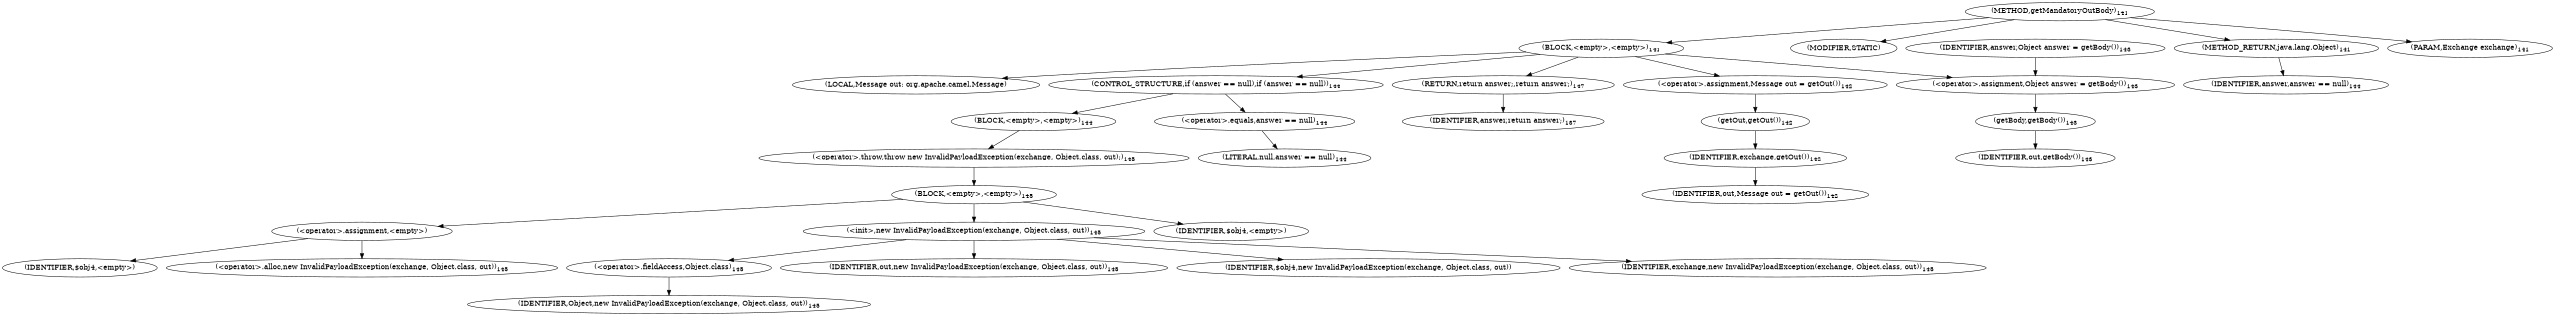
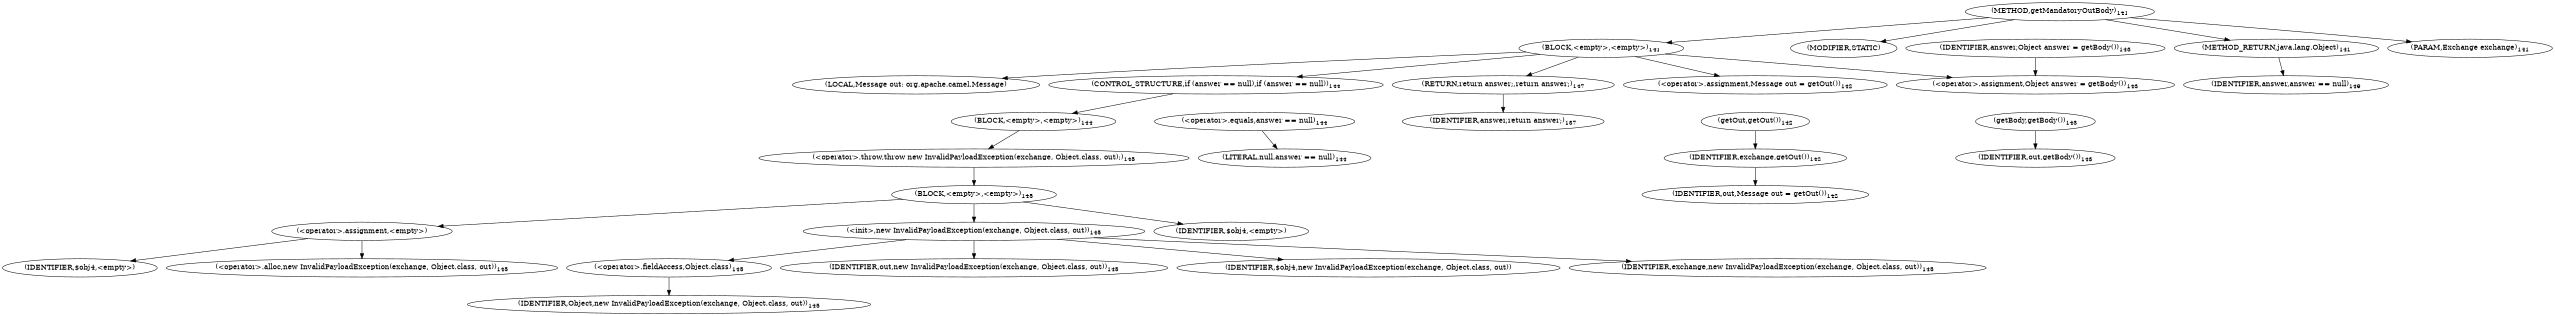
node "(IDENTIFIER,answer,answer == null)": text "144" -> "149"
edge "(CONTROL_STRUCTURE,if (answer == null),if (answer == null))" -> "(<operator>.equals,answer == null)": removed
edge "(<operator>.assignment,Message out = getOut())" -> "(getOut,getOut())": removed
edge "(<operator>.assignment,Object answer = getBody())" -> "(getBody,getBody())": removed
